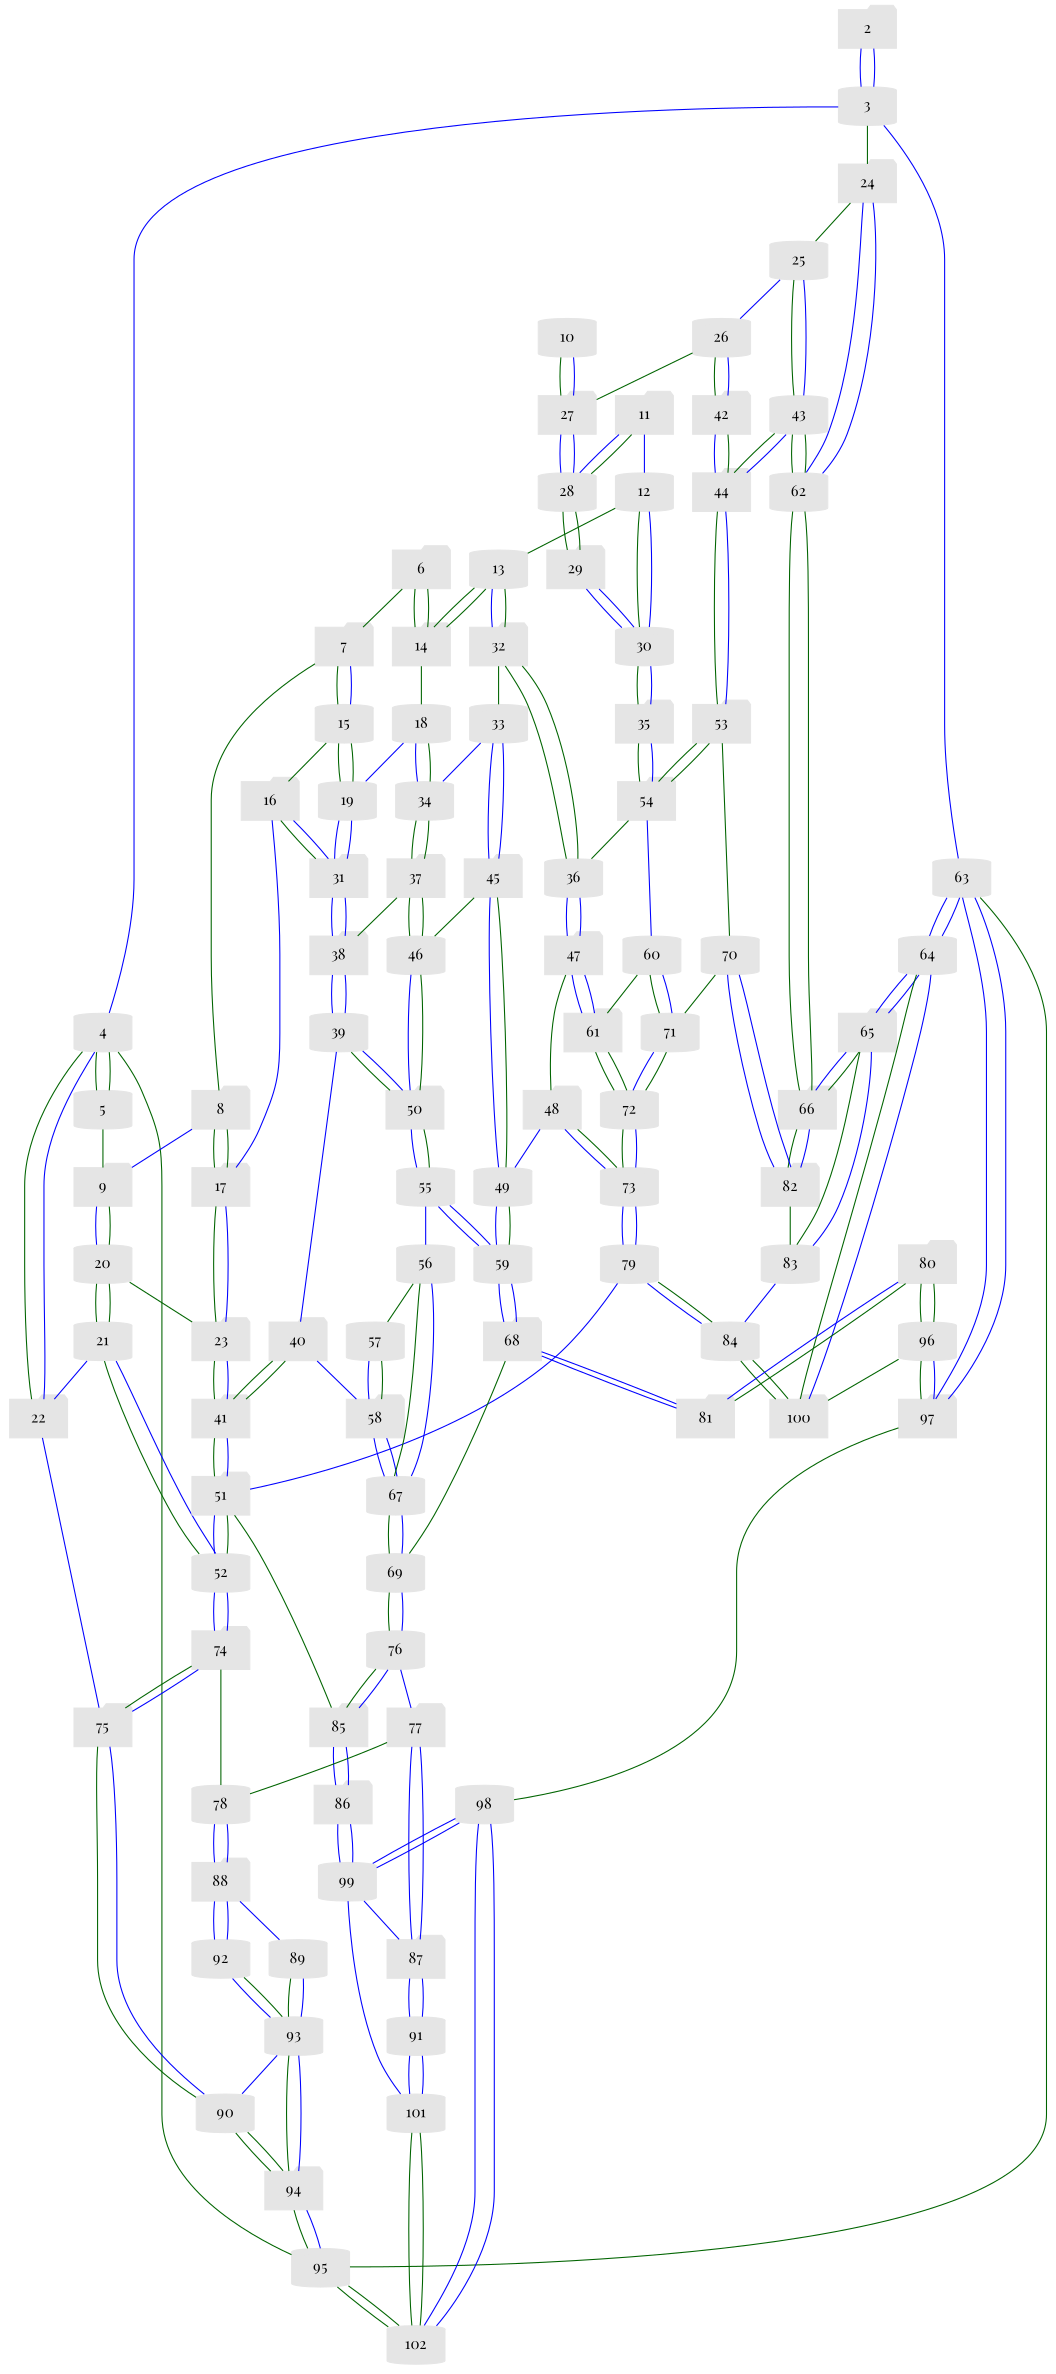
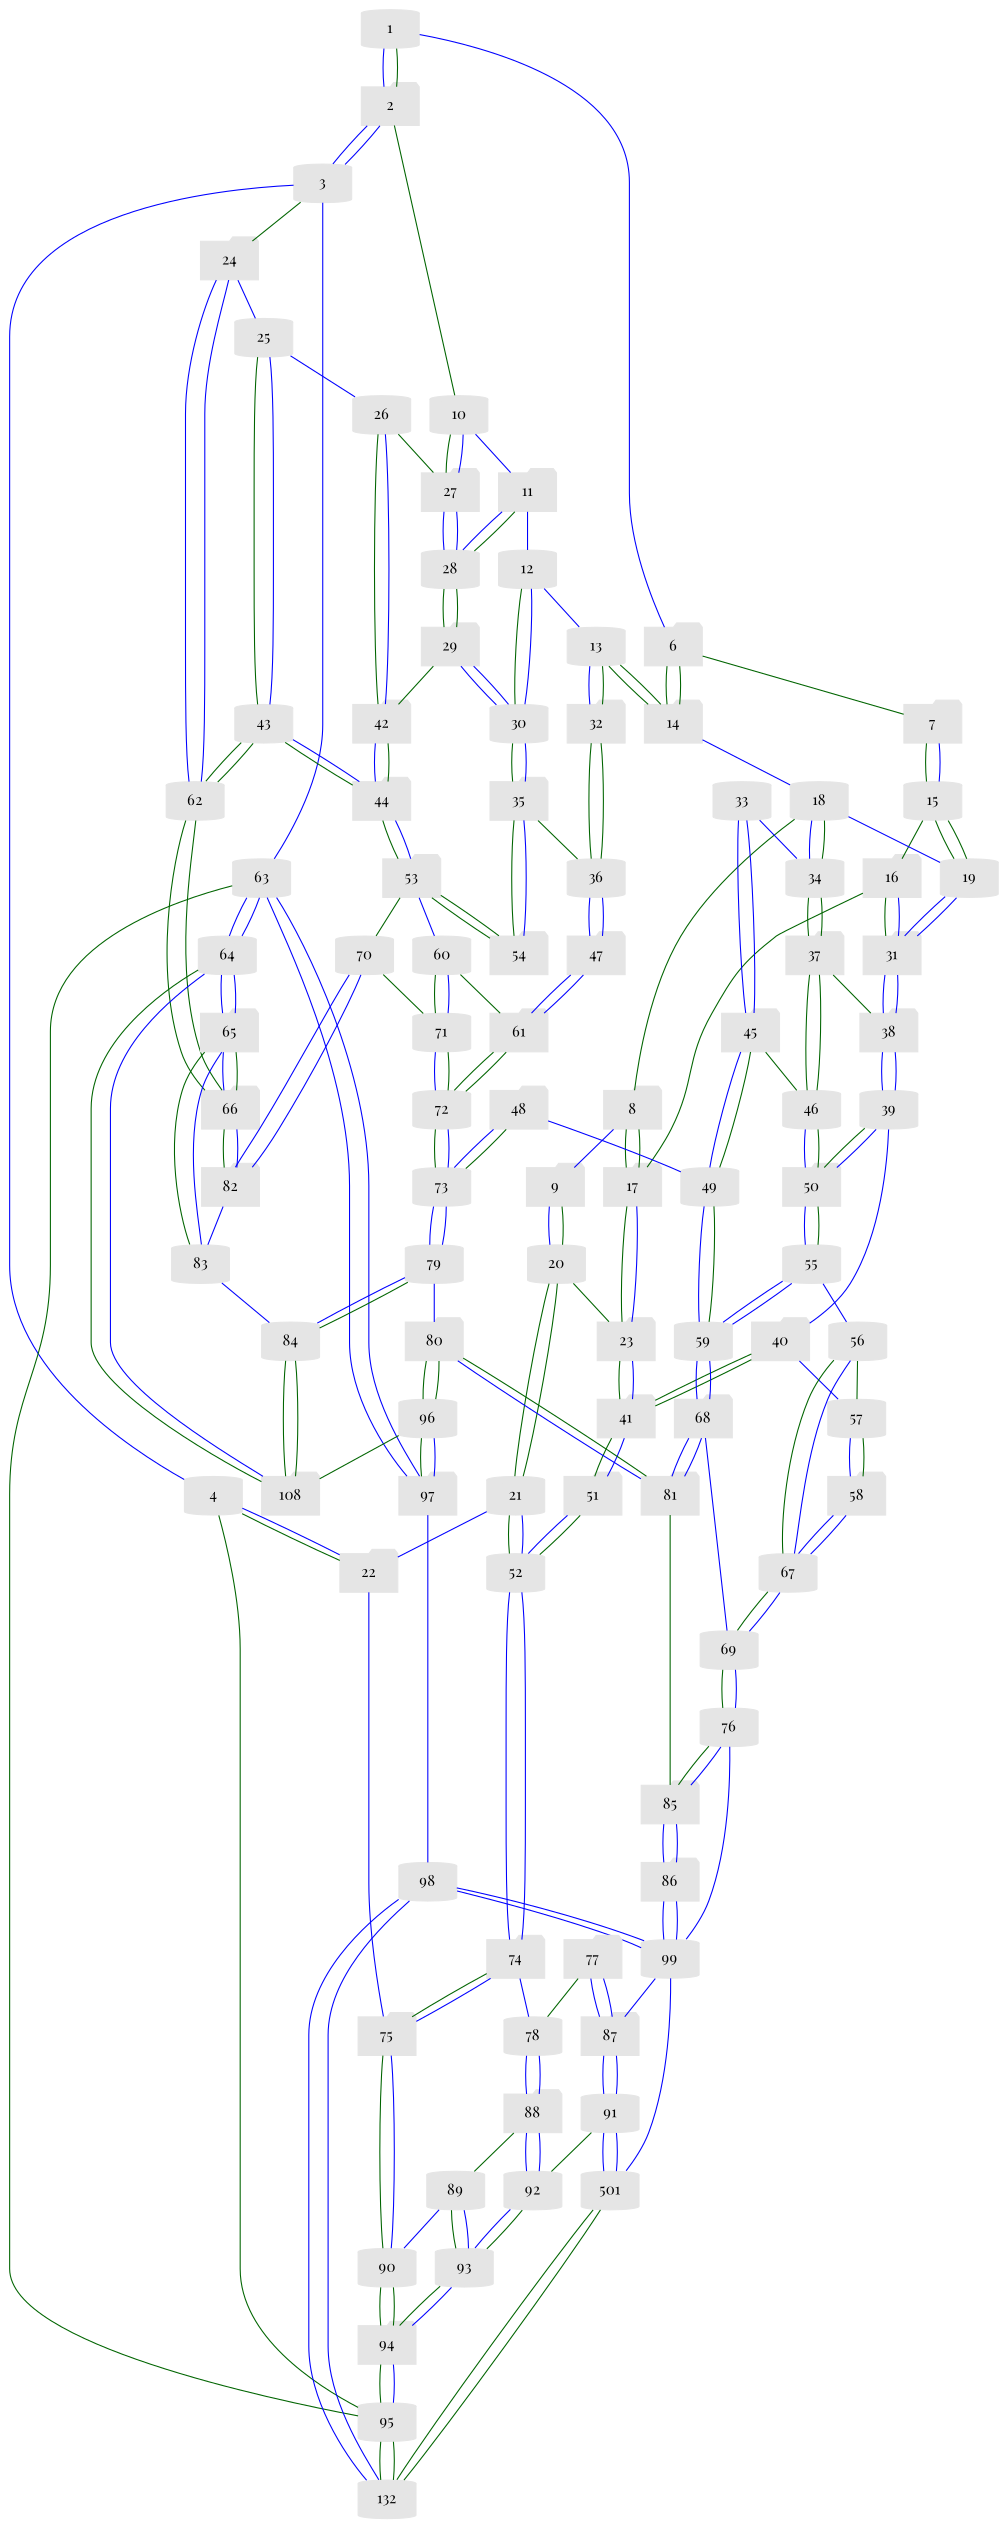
node "1": added
edge "24" -- "25": color darkgreen -> blue
edge "2" -- "10": added
edge "10" -- "11": added
edge "12" -- "13": color darkgreen -> blue
edge "29" -- "42": added
edge "14" -- "18": color darkgreen -> blue
edge "32" -- "33": removed
edge "54" -- "36": now "35" -- "36"
edge "7" -- "8": now "18" -- "8"
edge "54" -- "60": now "53" -- "60"
edge "16" -- "17": color blue -> darkgreen
edge "47" -- "48": removed
node "5": removed
edge "82" -- "83": color darkgreen -> blue
edge "40" -- "58": now "40" -- "57"
node "100": label "100" -> "108"
edge "79" -- "51": now "79" -- "80"
edge "68" -- "69": color darkgreen -> blue
edge "51" -- "85": now "81" -- "85"
edge "97" -- "98": color darkgreen -> blue
edge "76" -- "77": now "76" -- "99"
edge "74" -- "78": color darkgreen -> blue
edge "88" -- "89": color blue -> darkgreen
edge "93" -- "90": now "89" -- "90"
node "101": label "101" -> "501"
edge "91" -- "92": added
node "102": label "102" -> "132"
